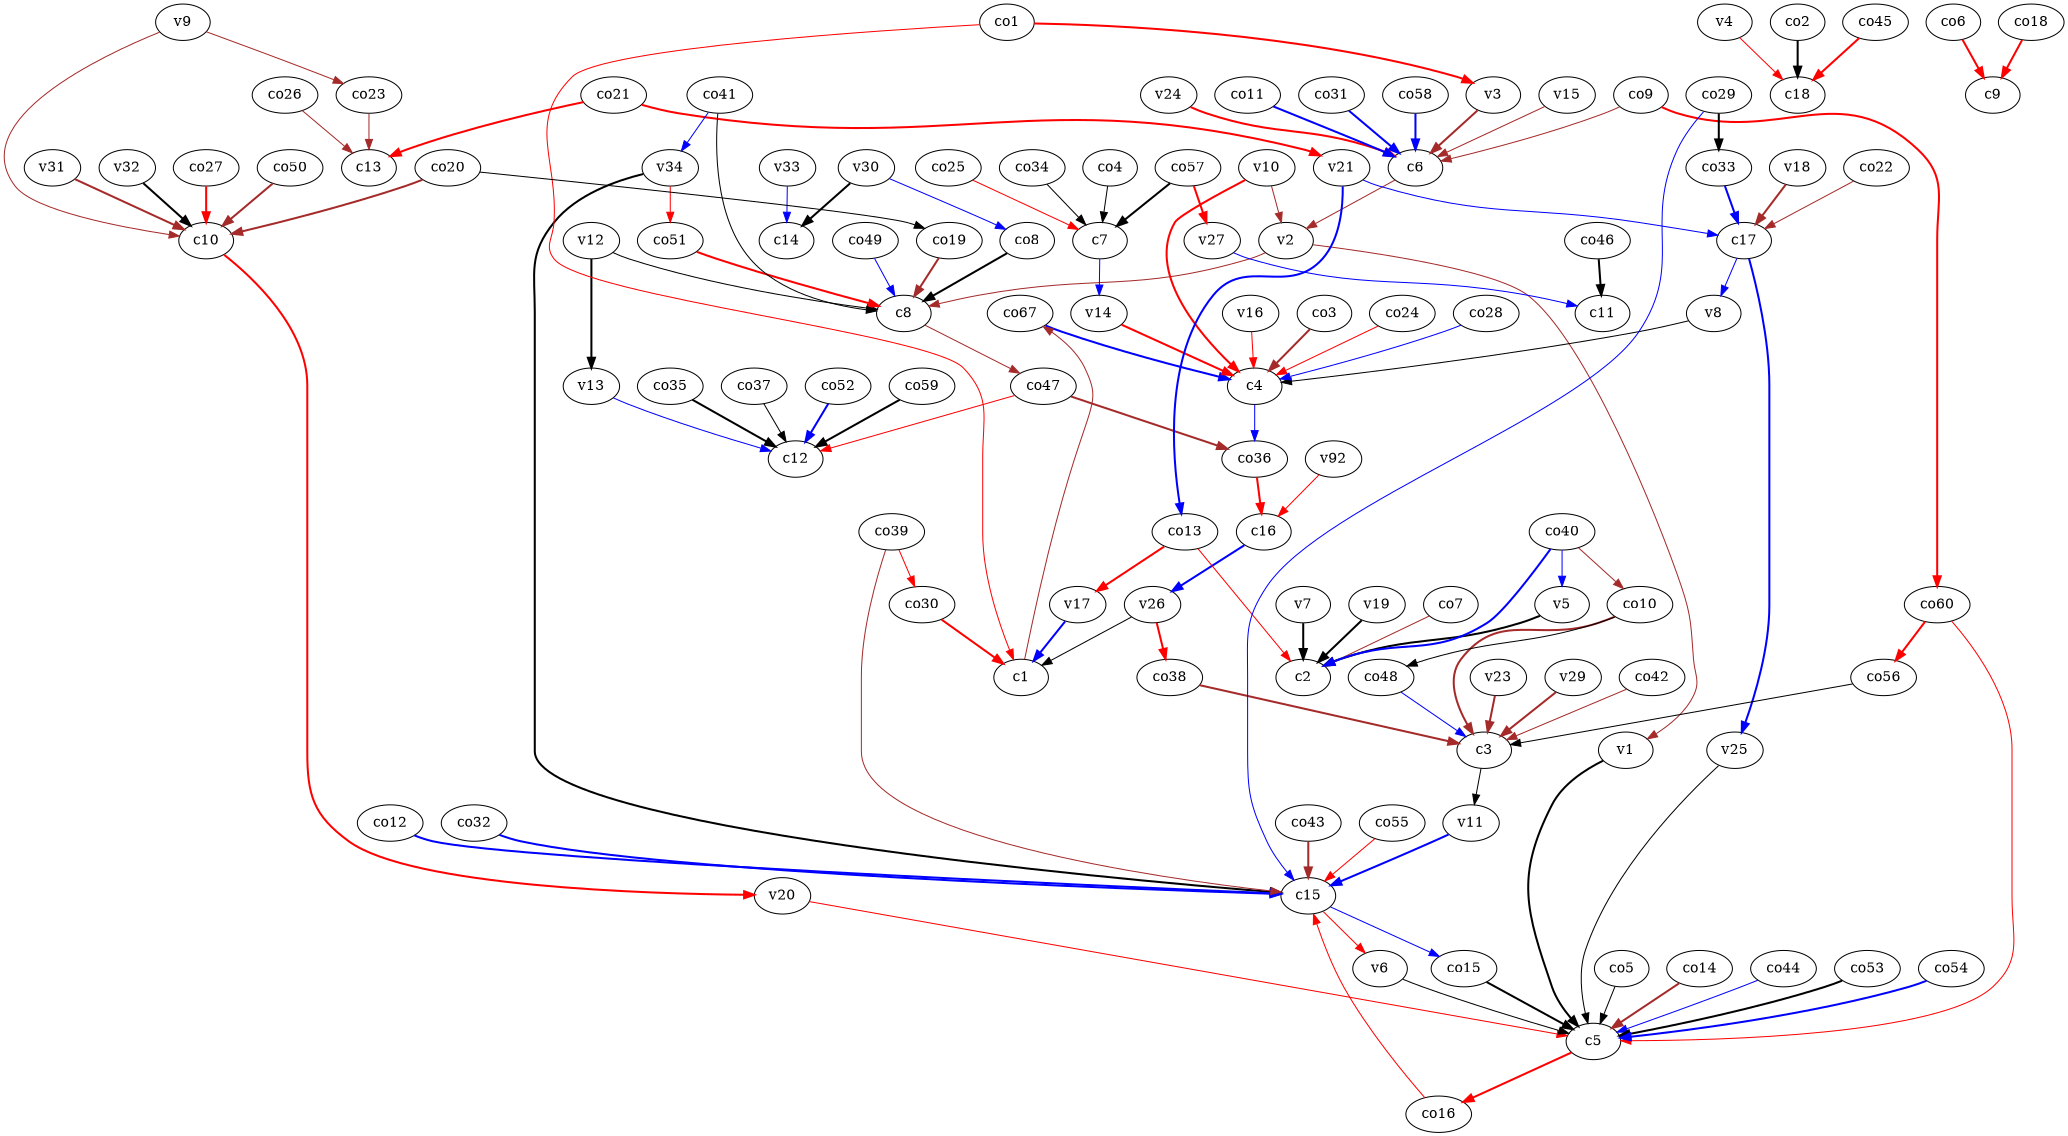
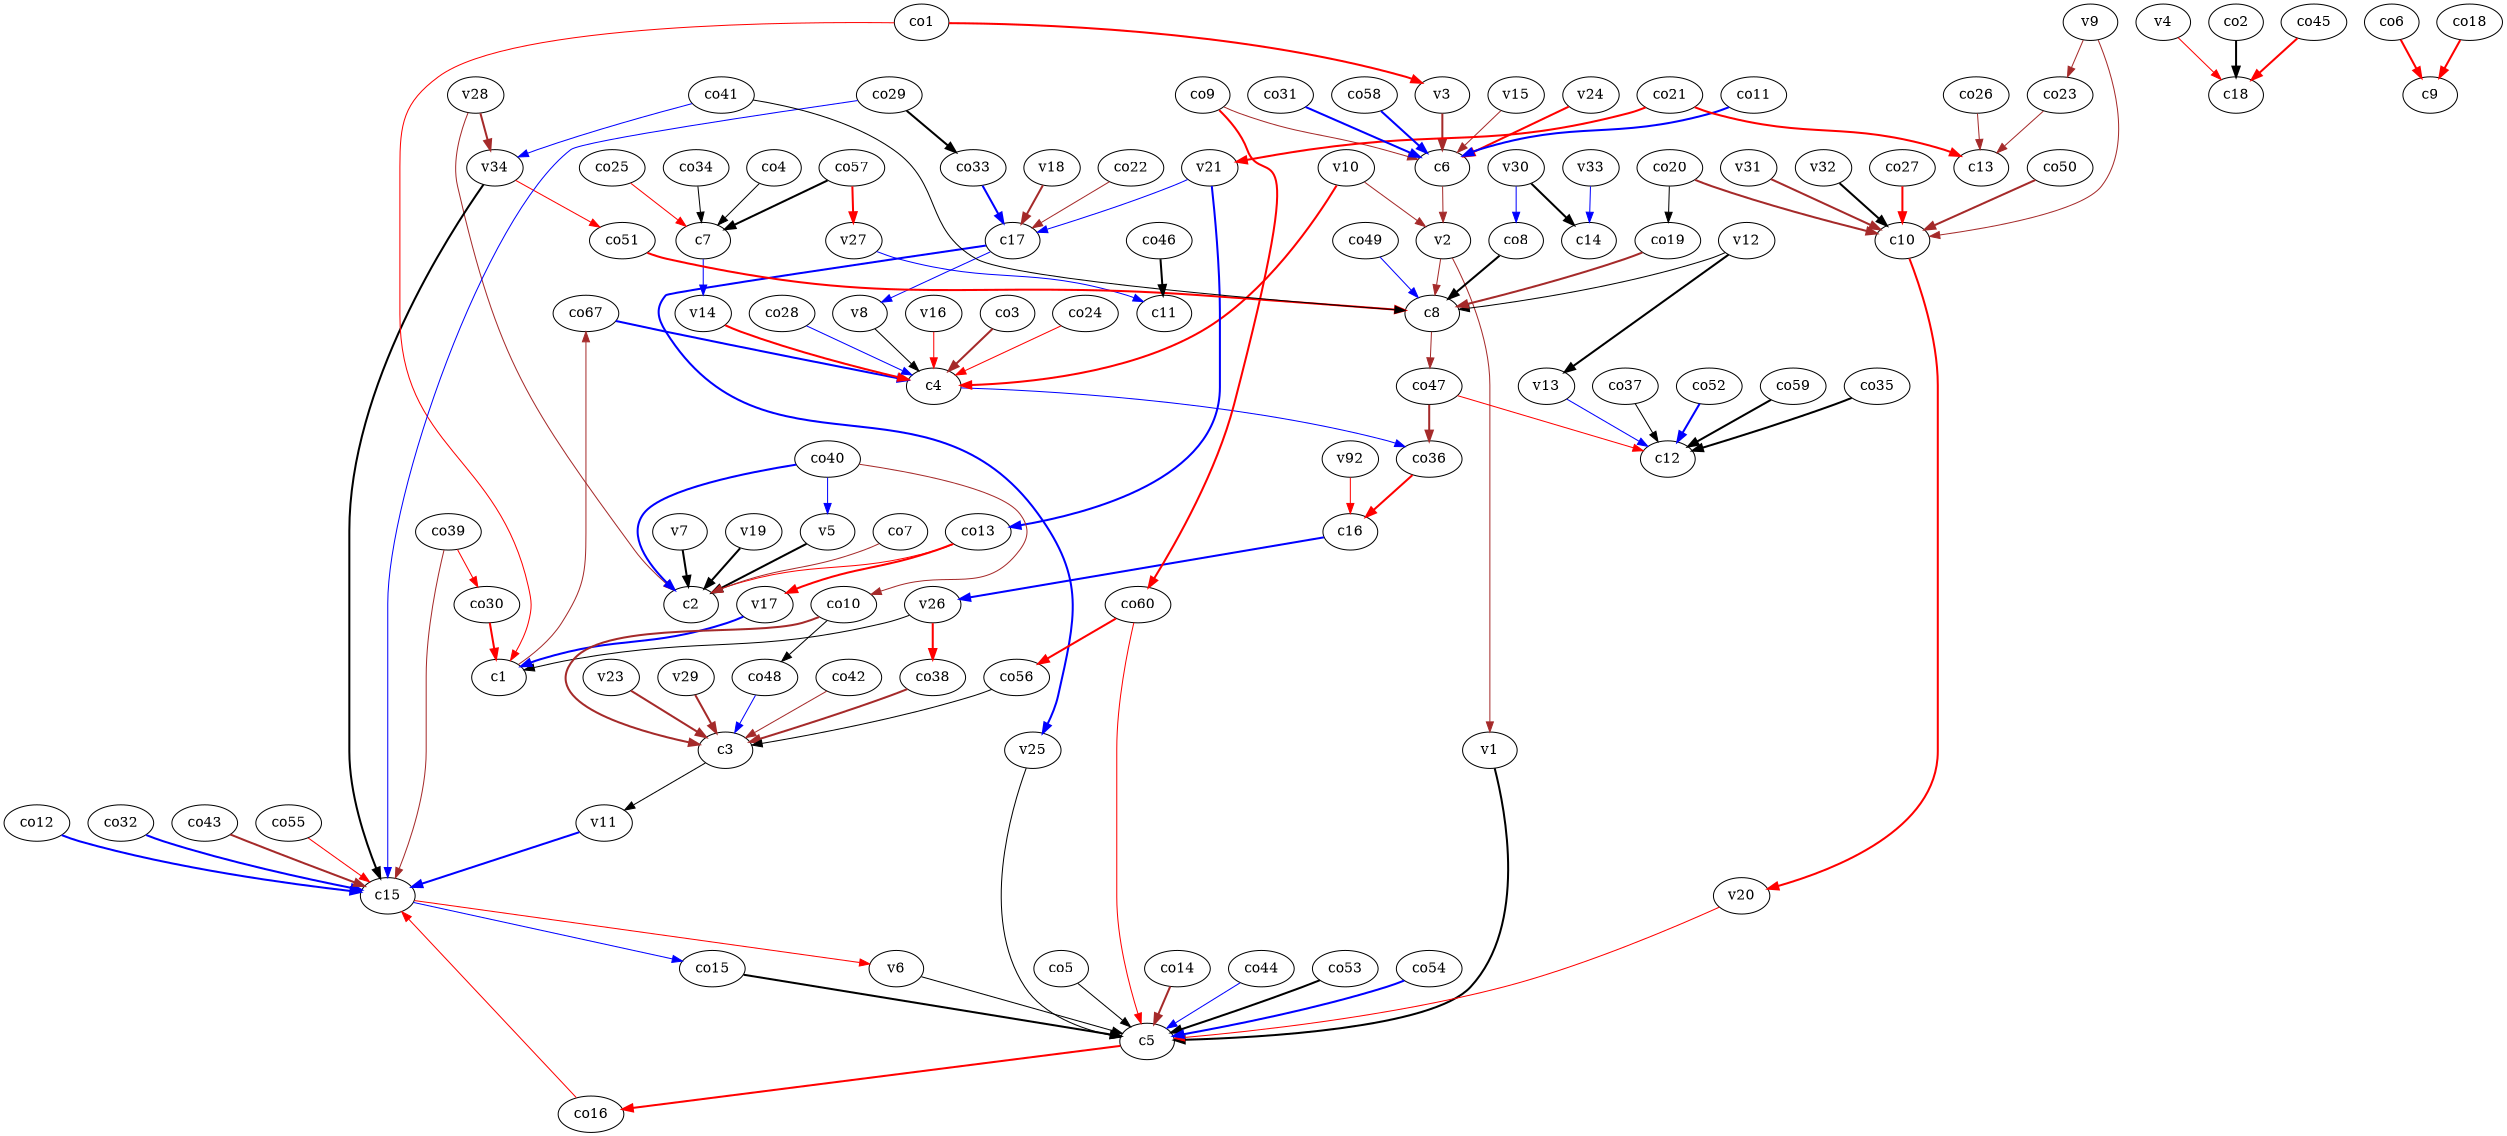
node "v28": added
